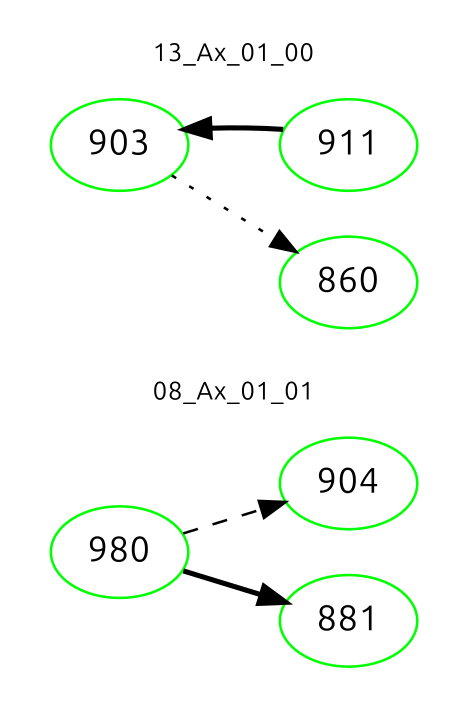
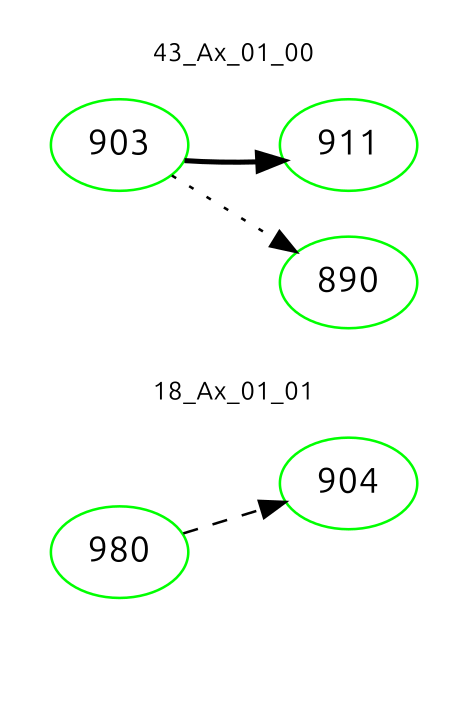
cluster "13_Ax_01_00": label "13_Ax_01_00" -> "43_Ax_01_00"
edge "911" -> "903": reversed
node "860": label "860" -> "890"
cluster "08_Ax_01_01": label "08_Ax_01_01" -> "18_Ax_01_01"
node "881": removed
